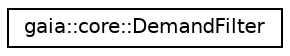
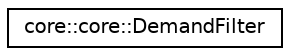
node "gaia::core::DemandFilter": label "gaia::core::DemandFilter" -> "core::core::DemandFilter"
